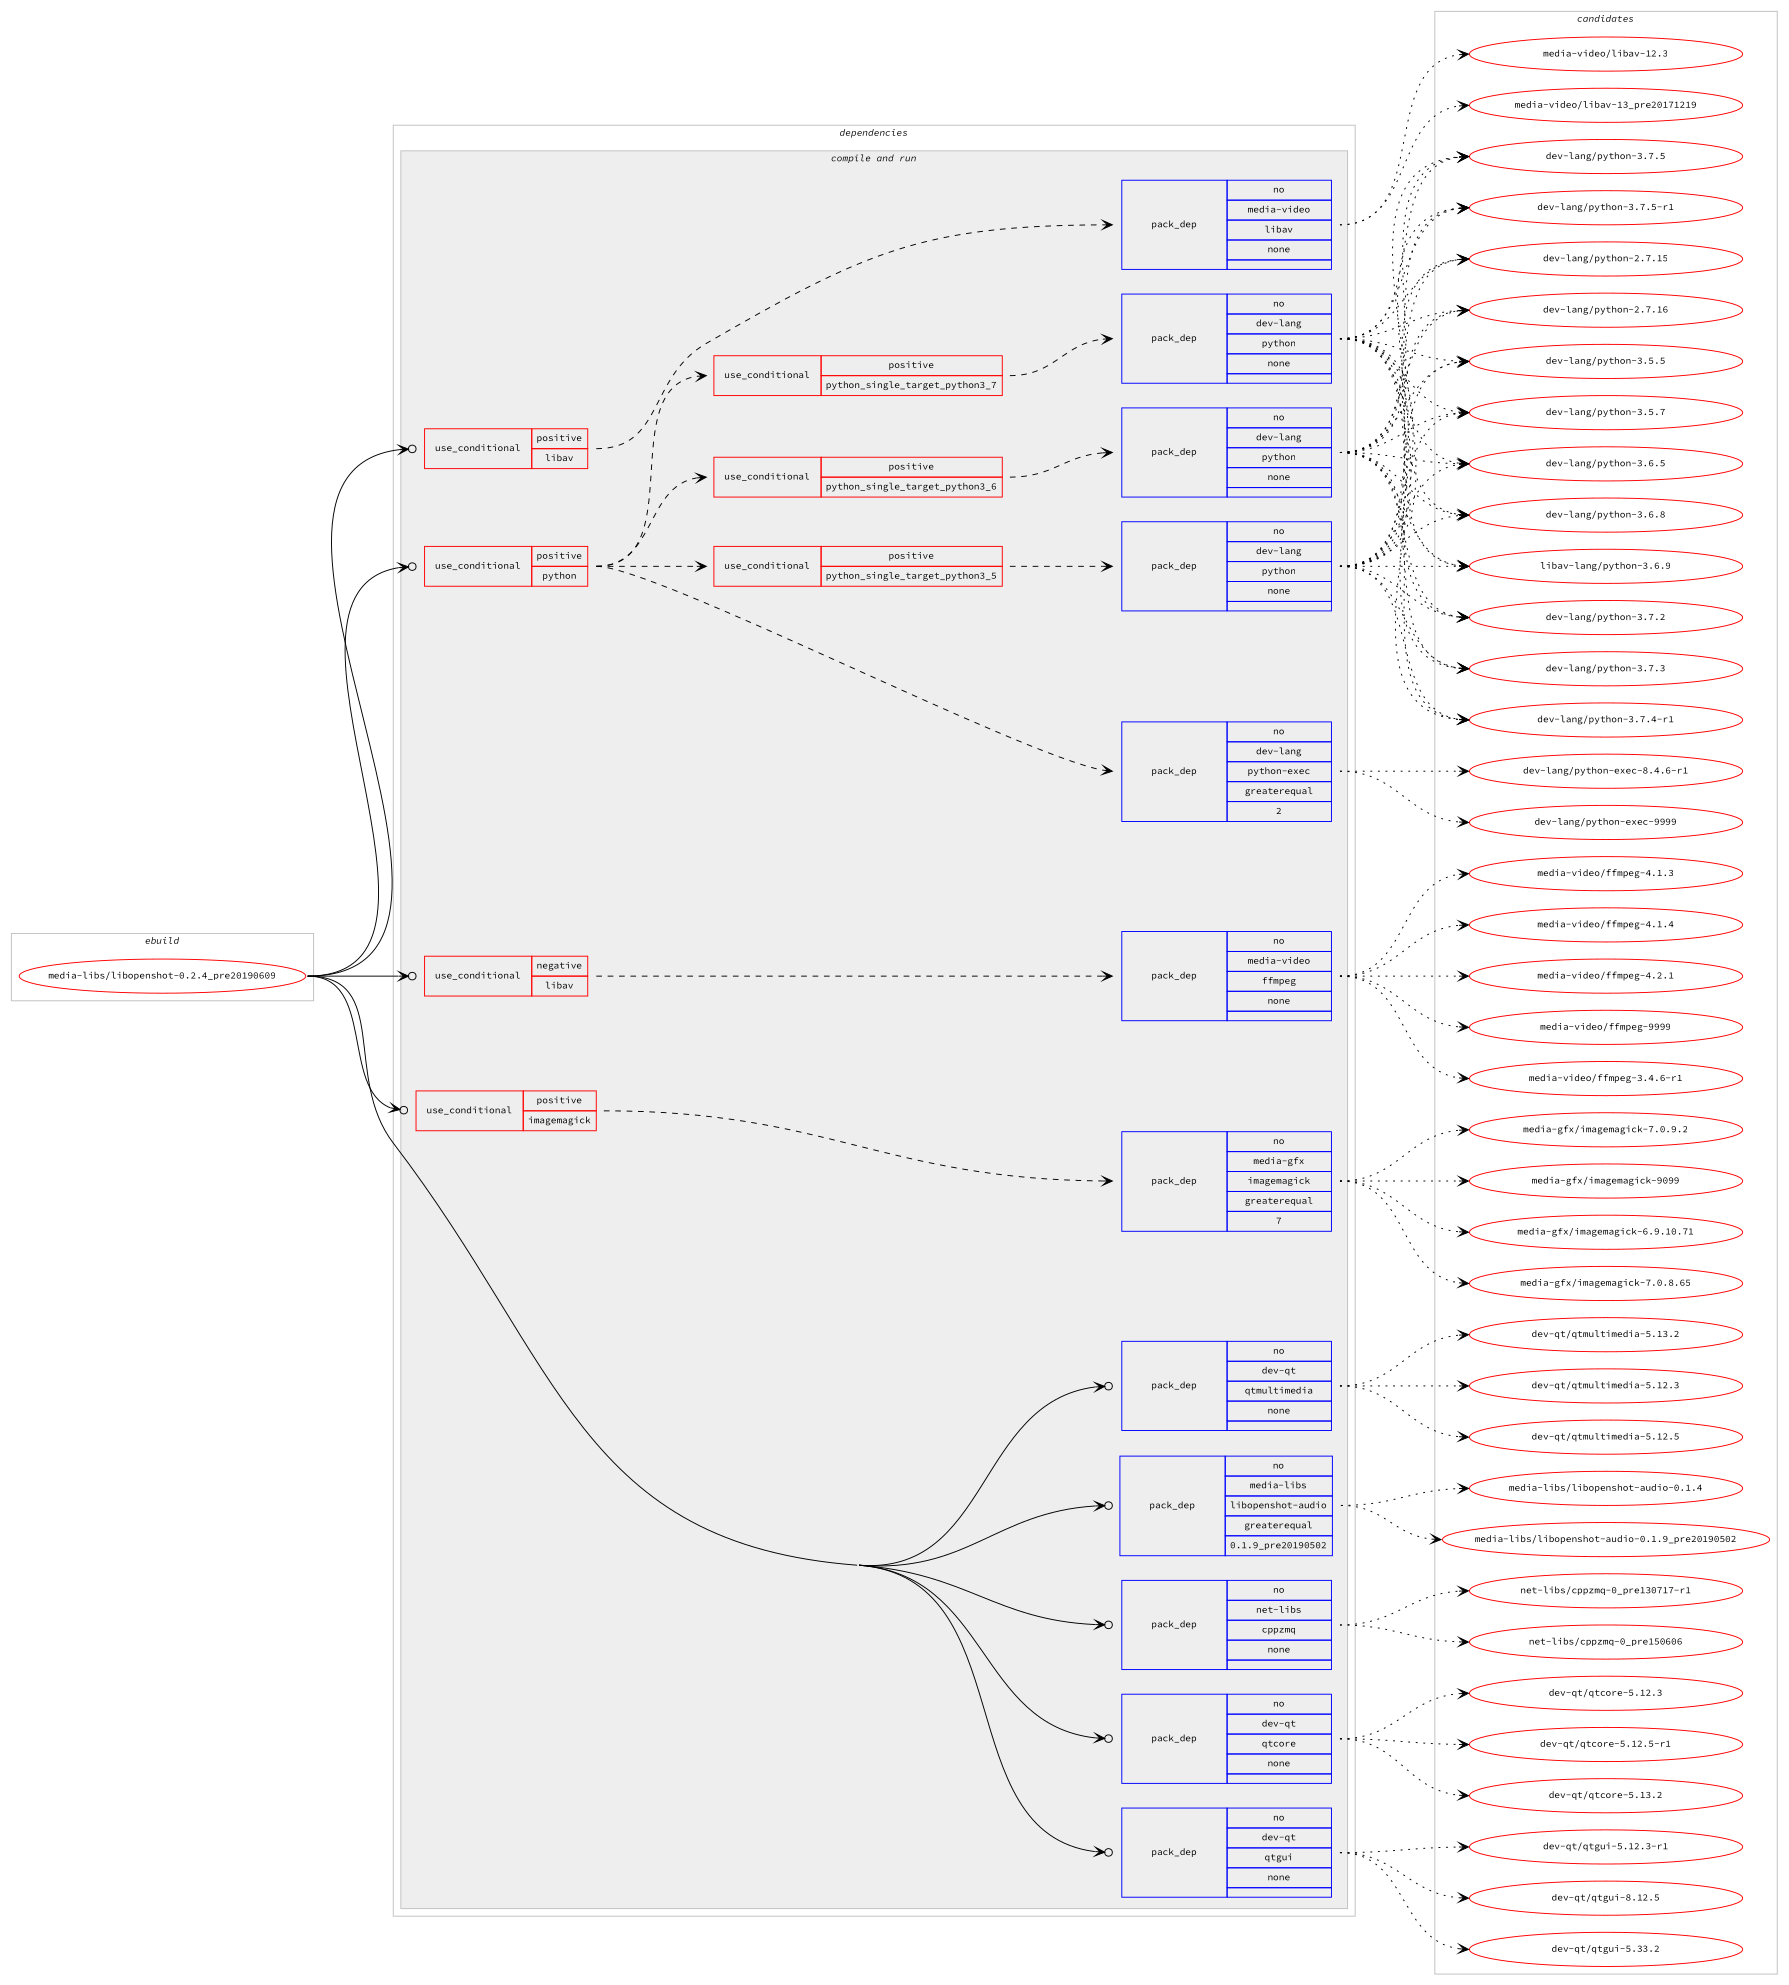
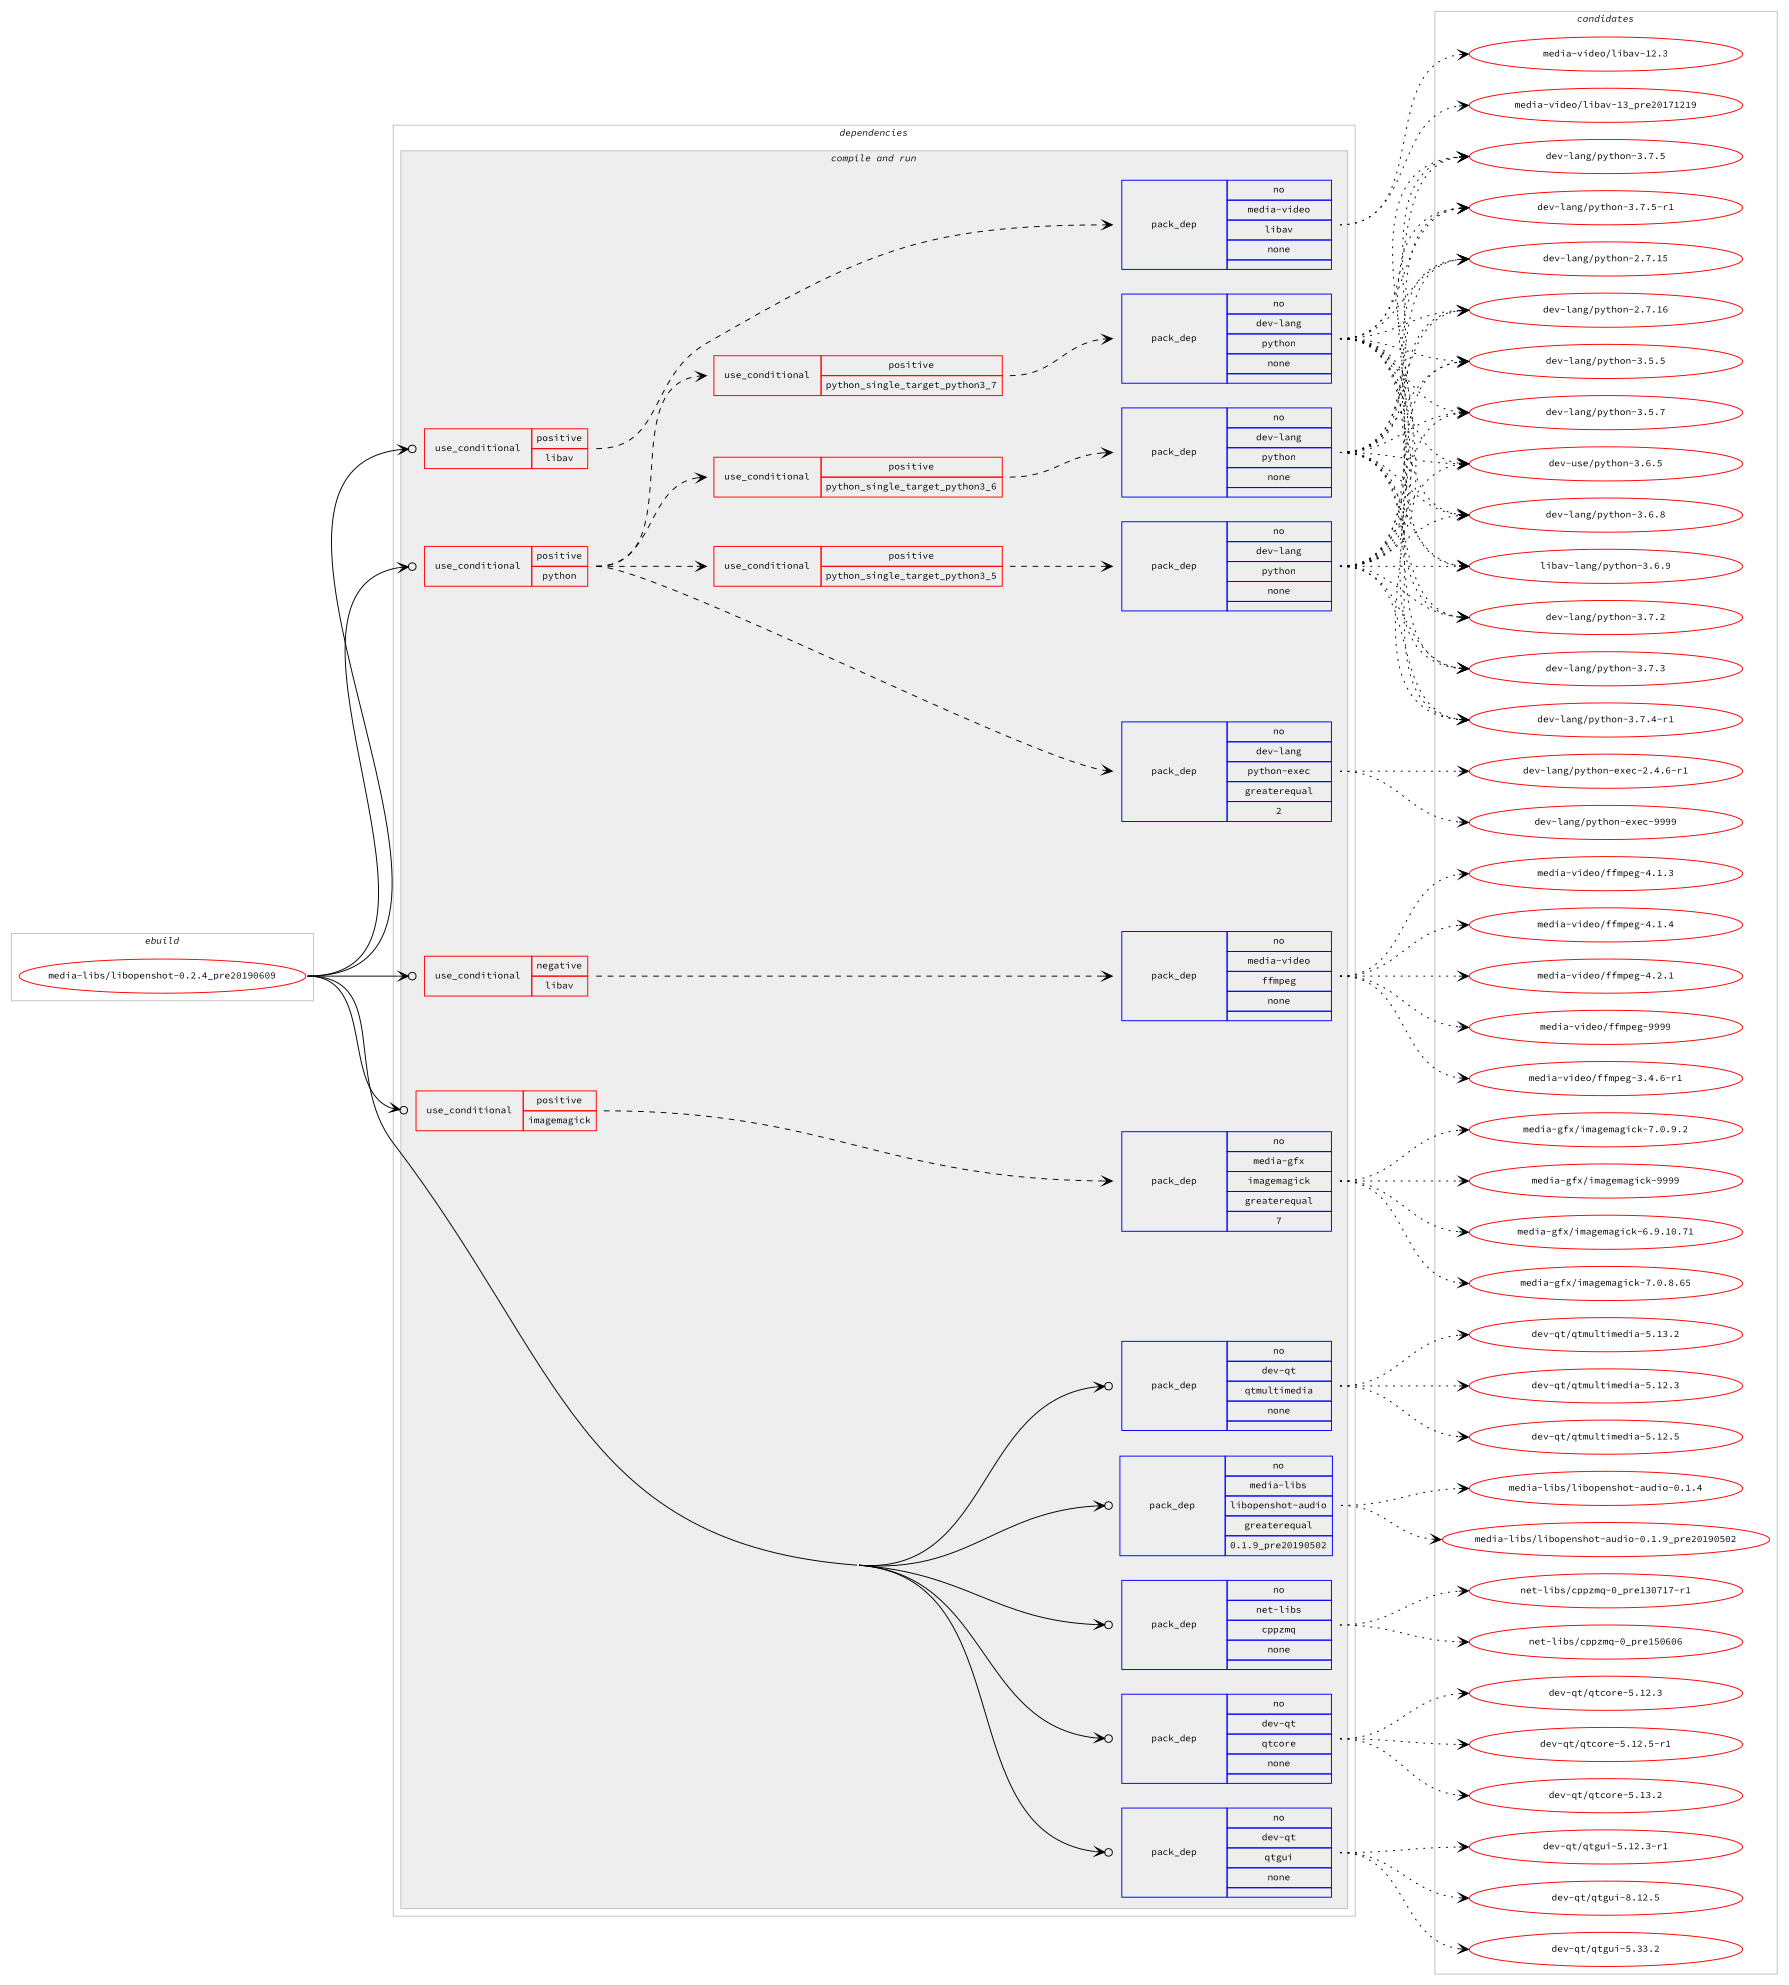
node "dev-lang/python-3.6.5": label "dev-lang/python-3.6.5" -> "dev-use/python-3.6.5"
node "dev-lang/python-exec-8.4.6-r1": label "dev-lang/python-exec-8.4.6-r1" -> "dev-lang/python-exec-2.4.6-r1"
node "media-gfx/imagemagick-9099": label "media-gfx/imagemagick-9099" -> "media-gfx/imagemagick-9999"
